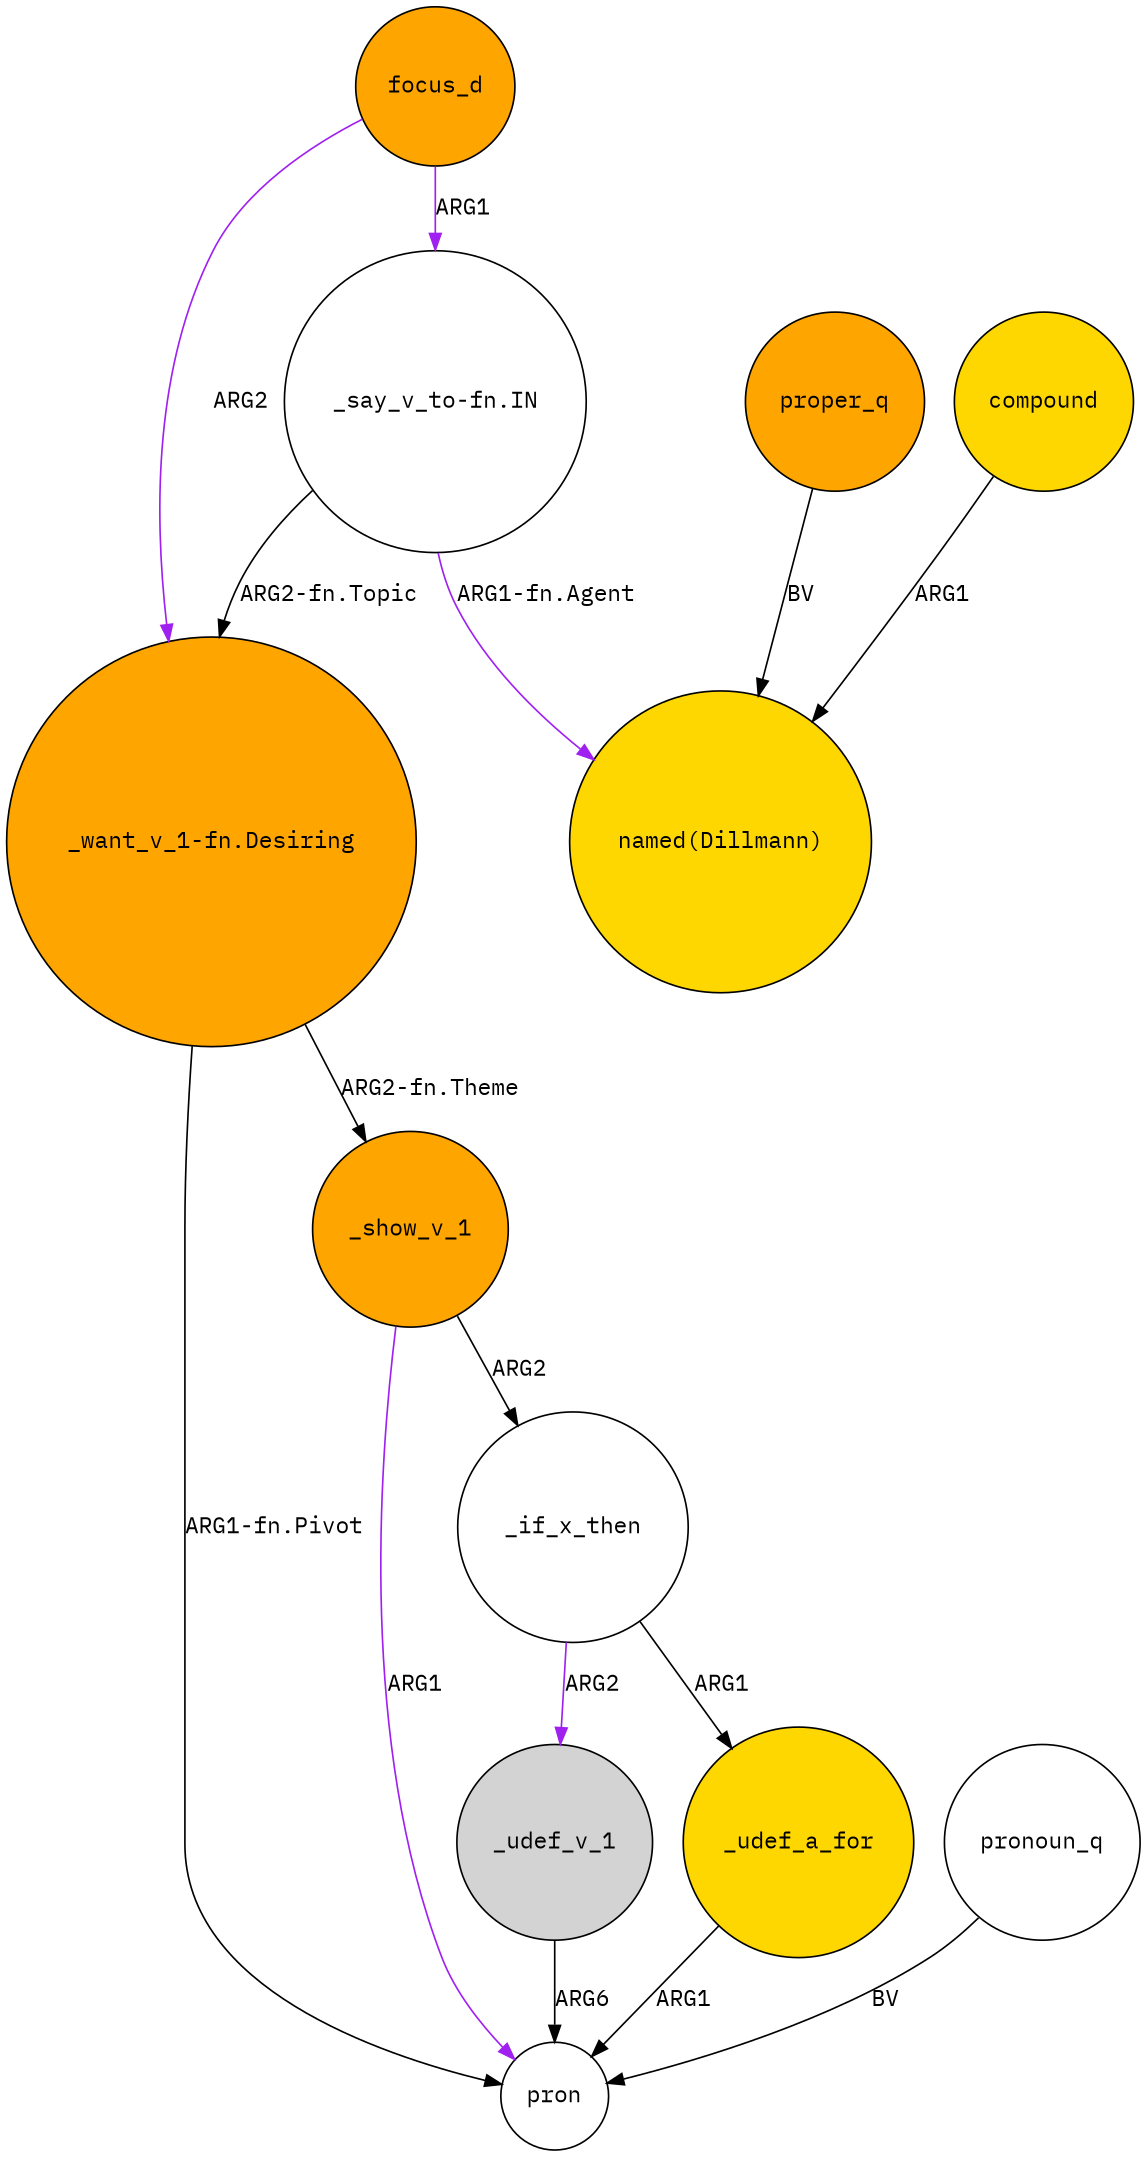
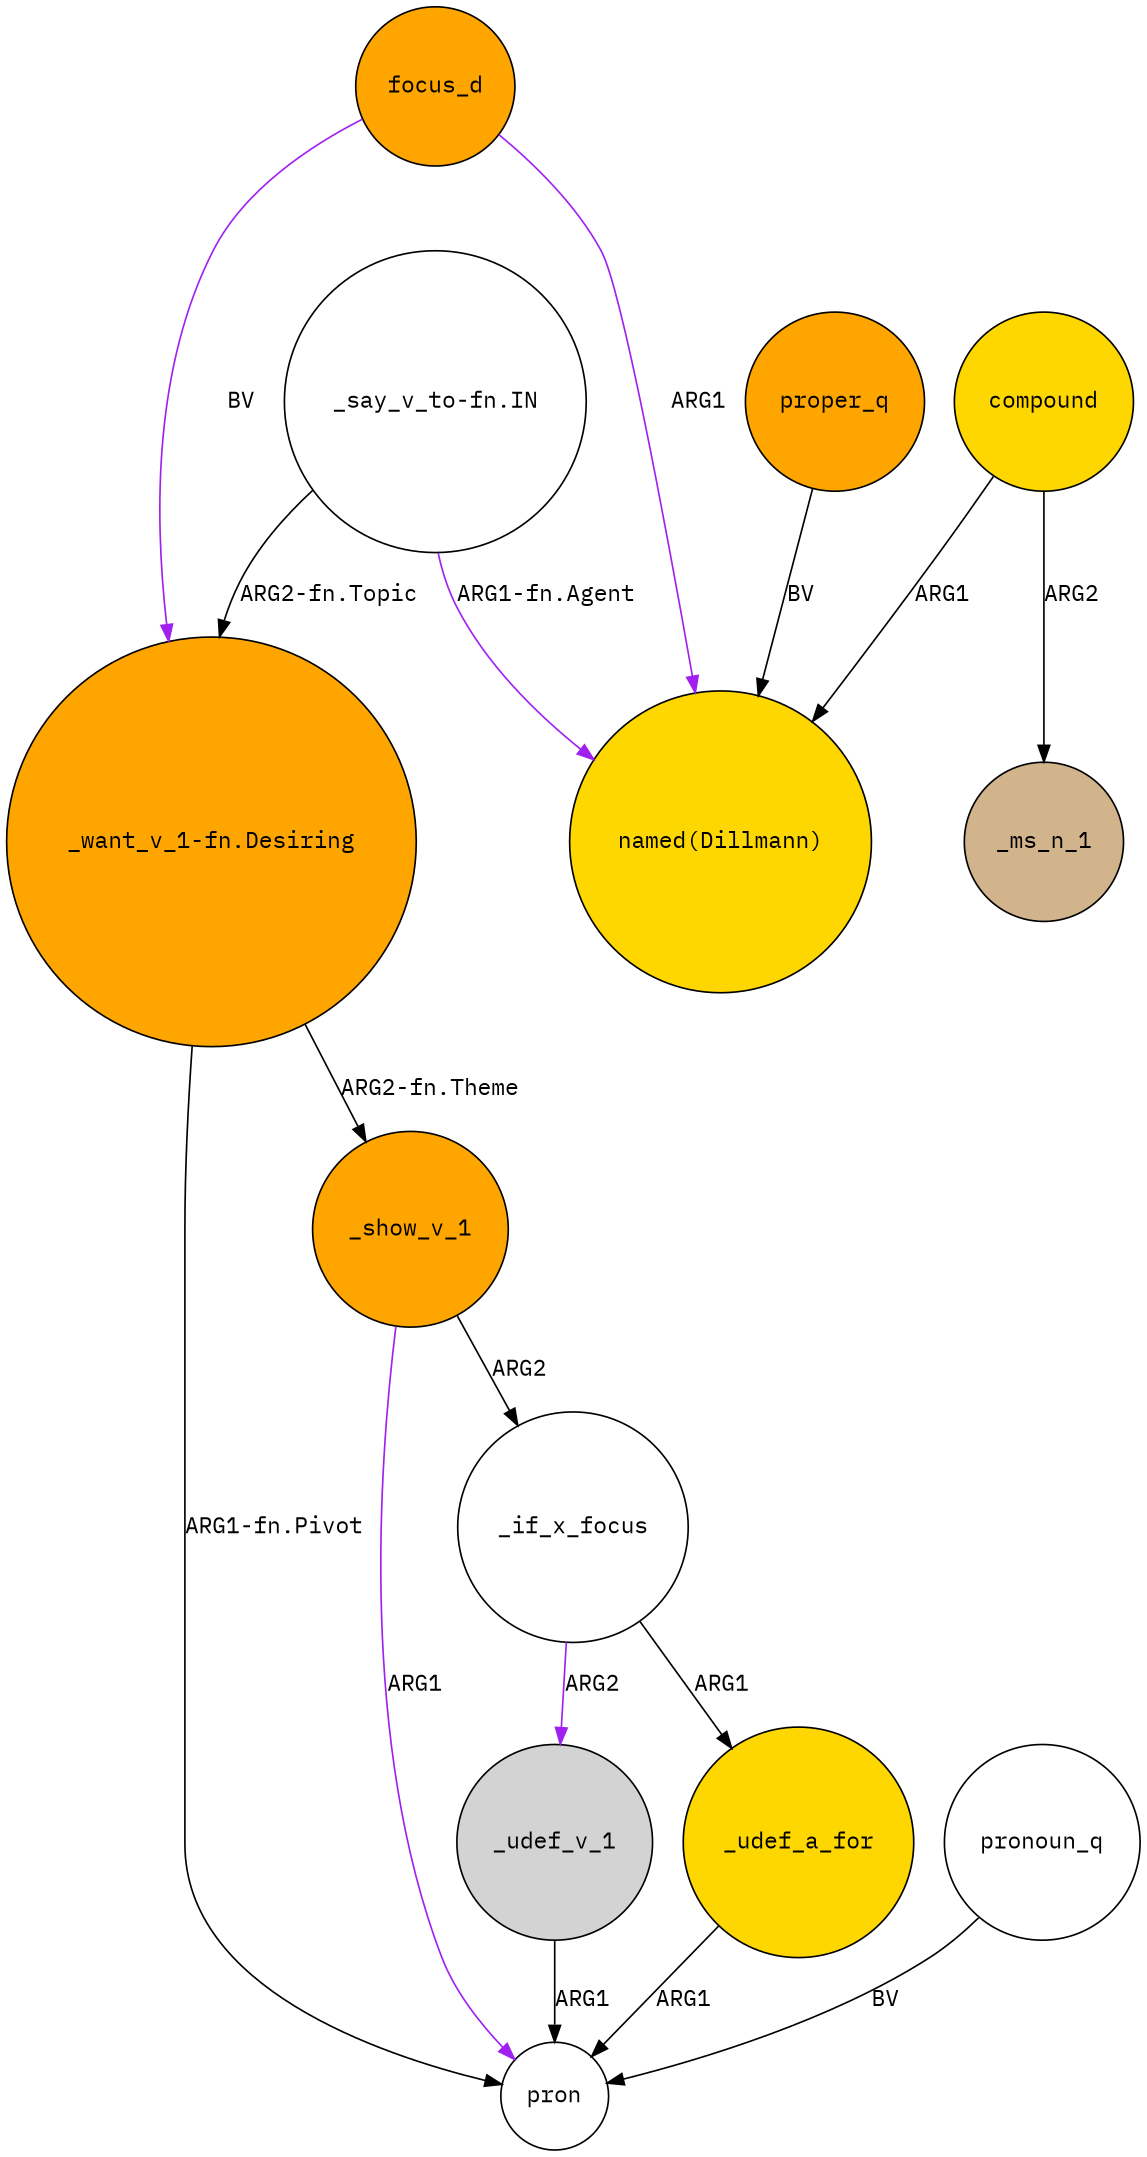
edge "focus_d" -> "_say_v_to-fn.IN": now "focus_d" -> "named(Dillmann)"
edge "focus_d" -> "_want_v_1-fn.Desiring": label "ARG2" -> "BV"
node "_ms_n_1": added
node "_if_x_then": label "_if_x_then" -> "_if_x_focus"
edge "_udef_v_1" -> "pron": label "ARG6" -> "ARG1"
